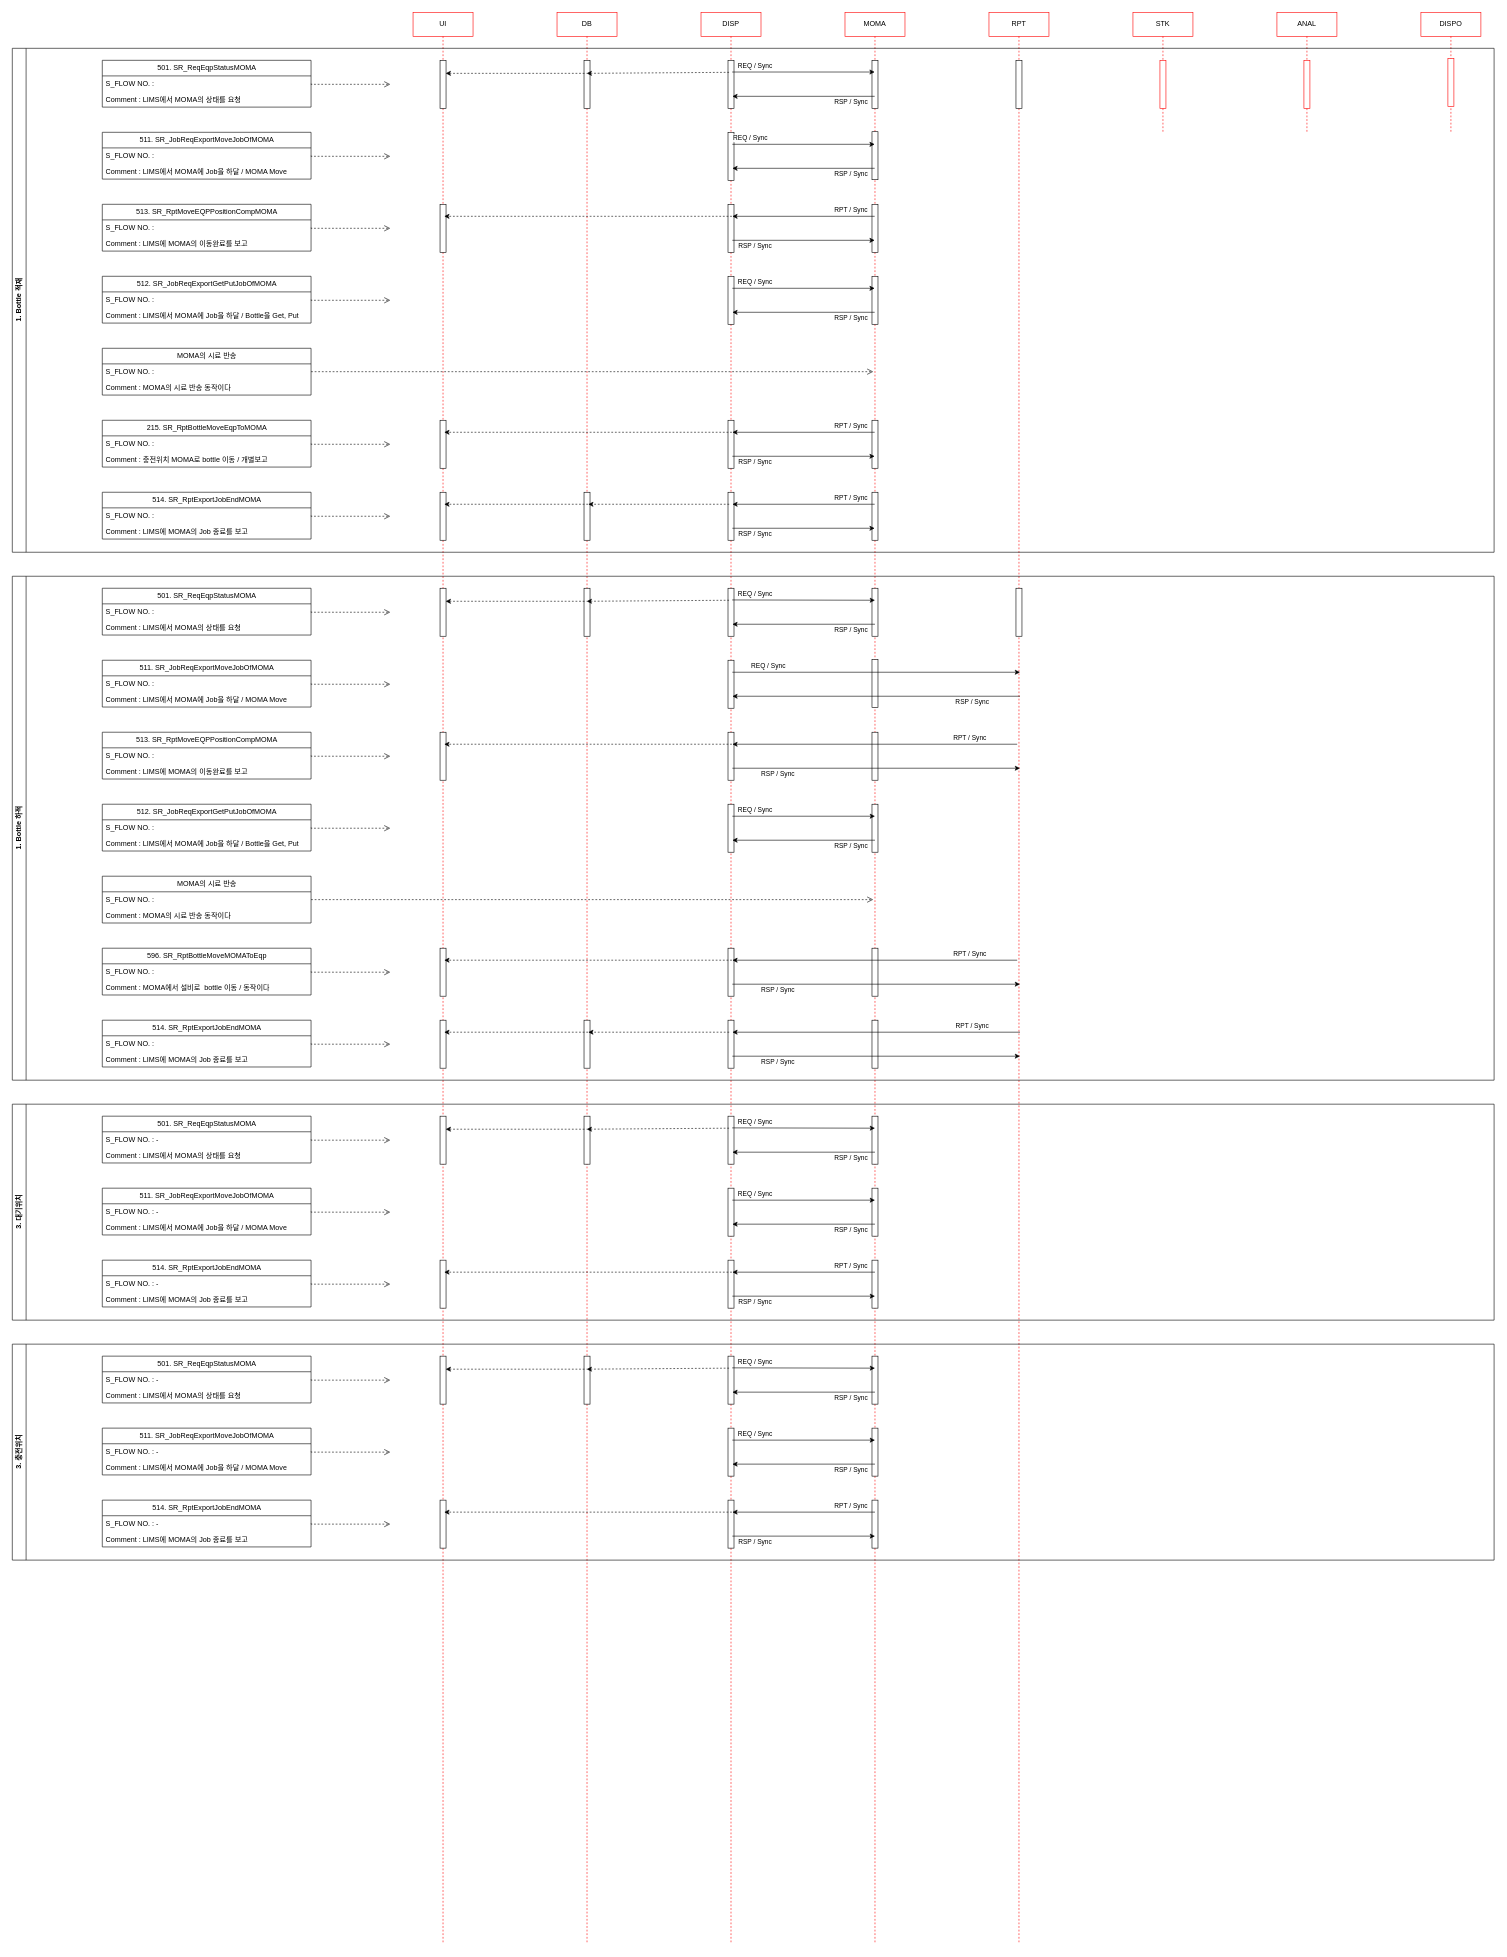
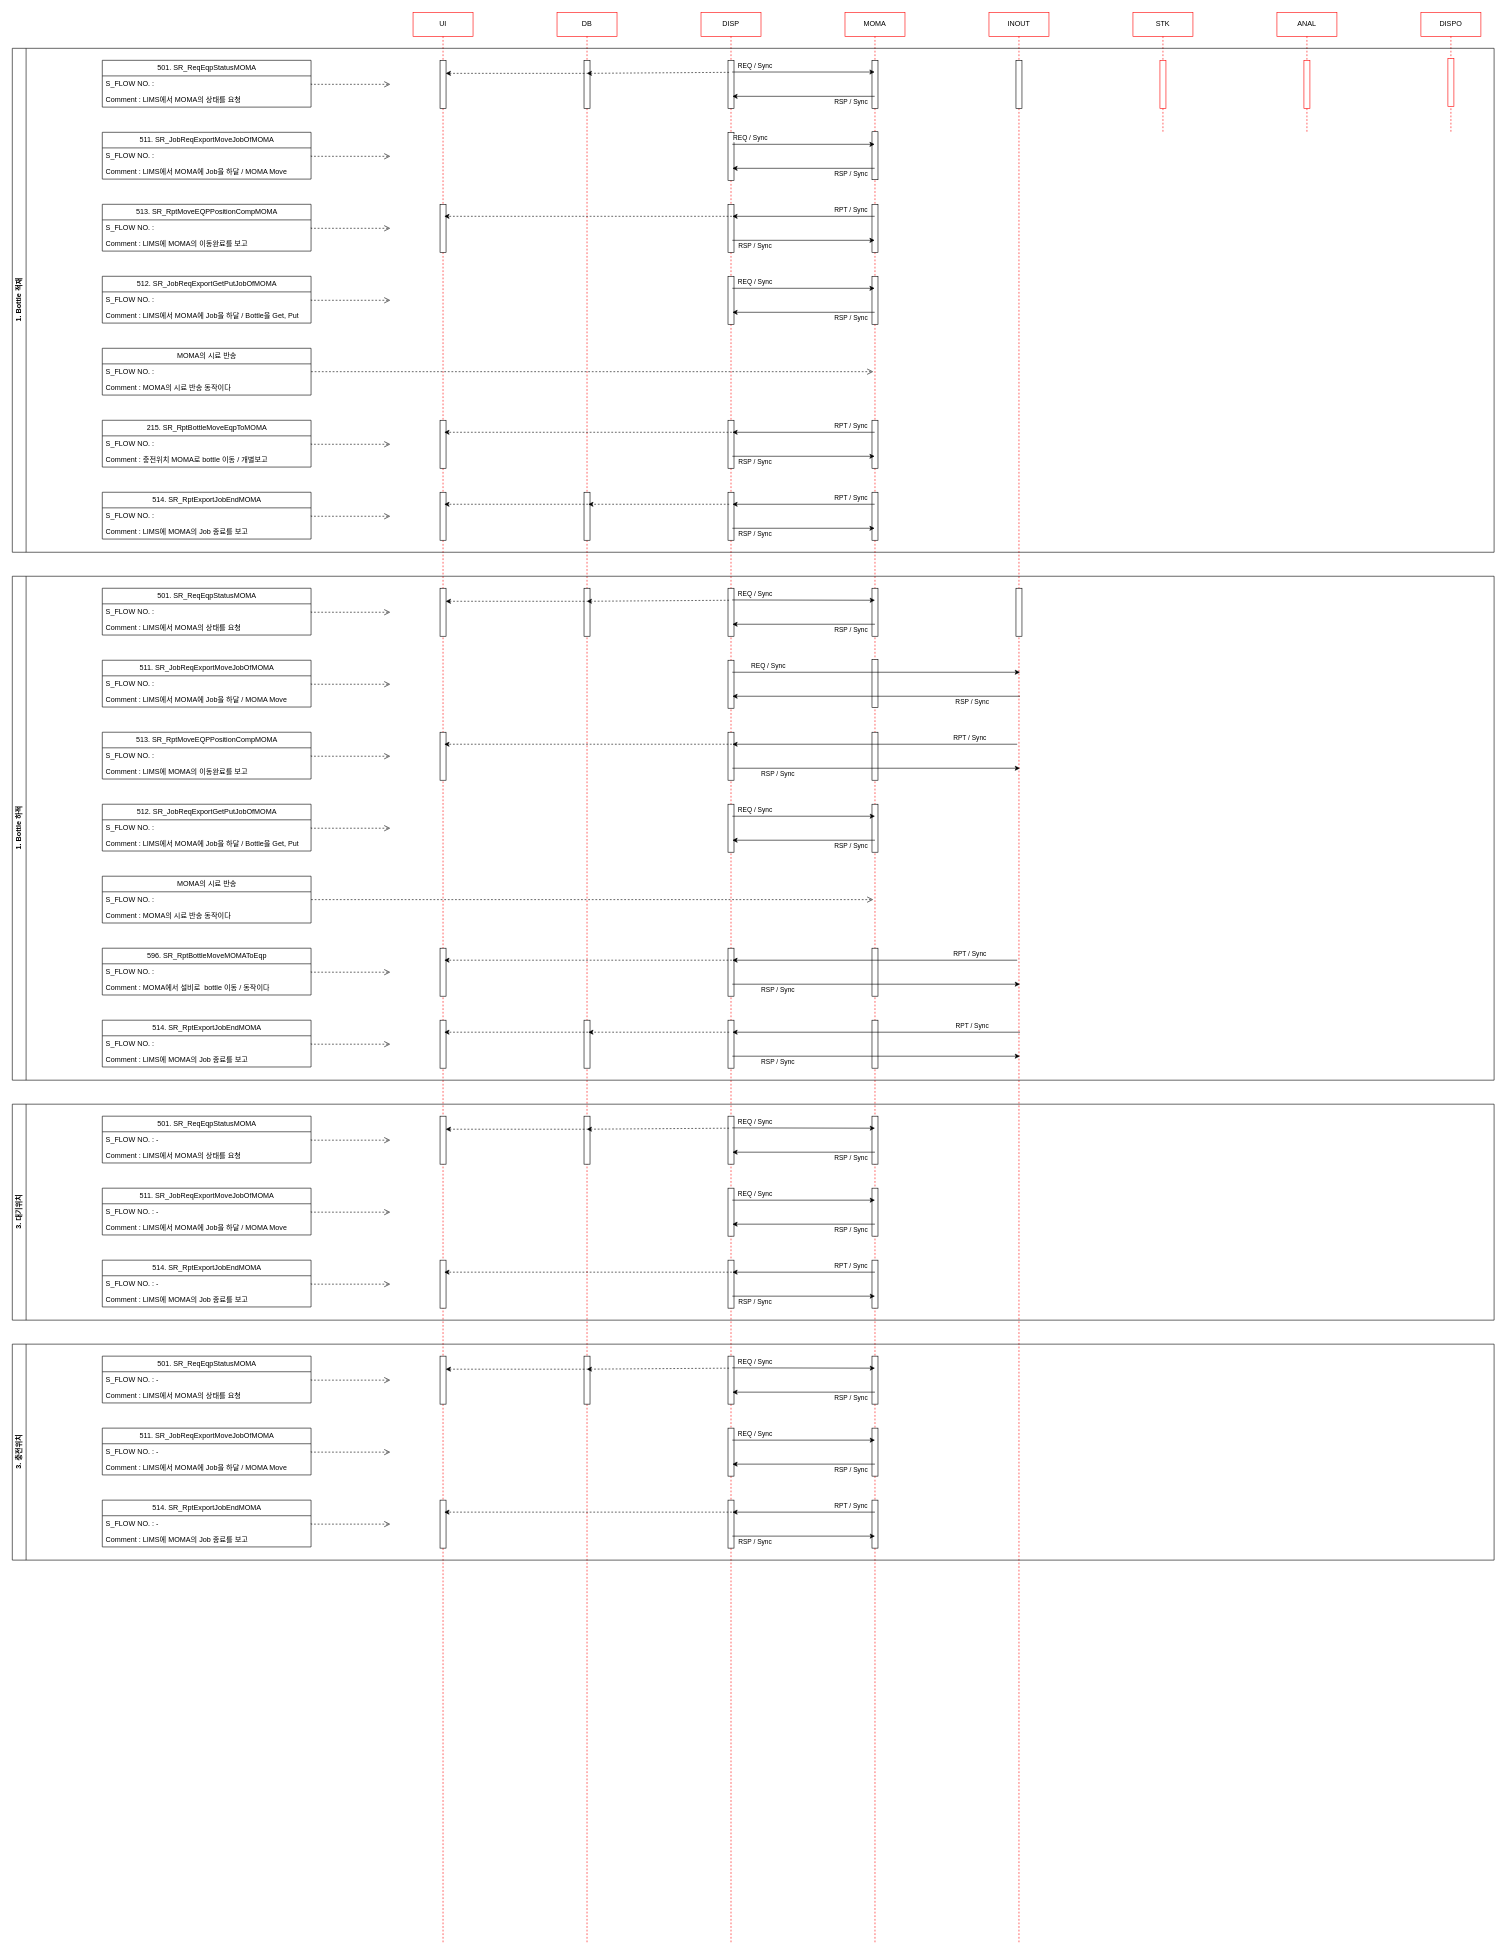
node "RPT": label "RPT" -> "INOUT"
